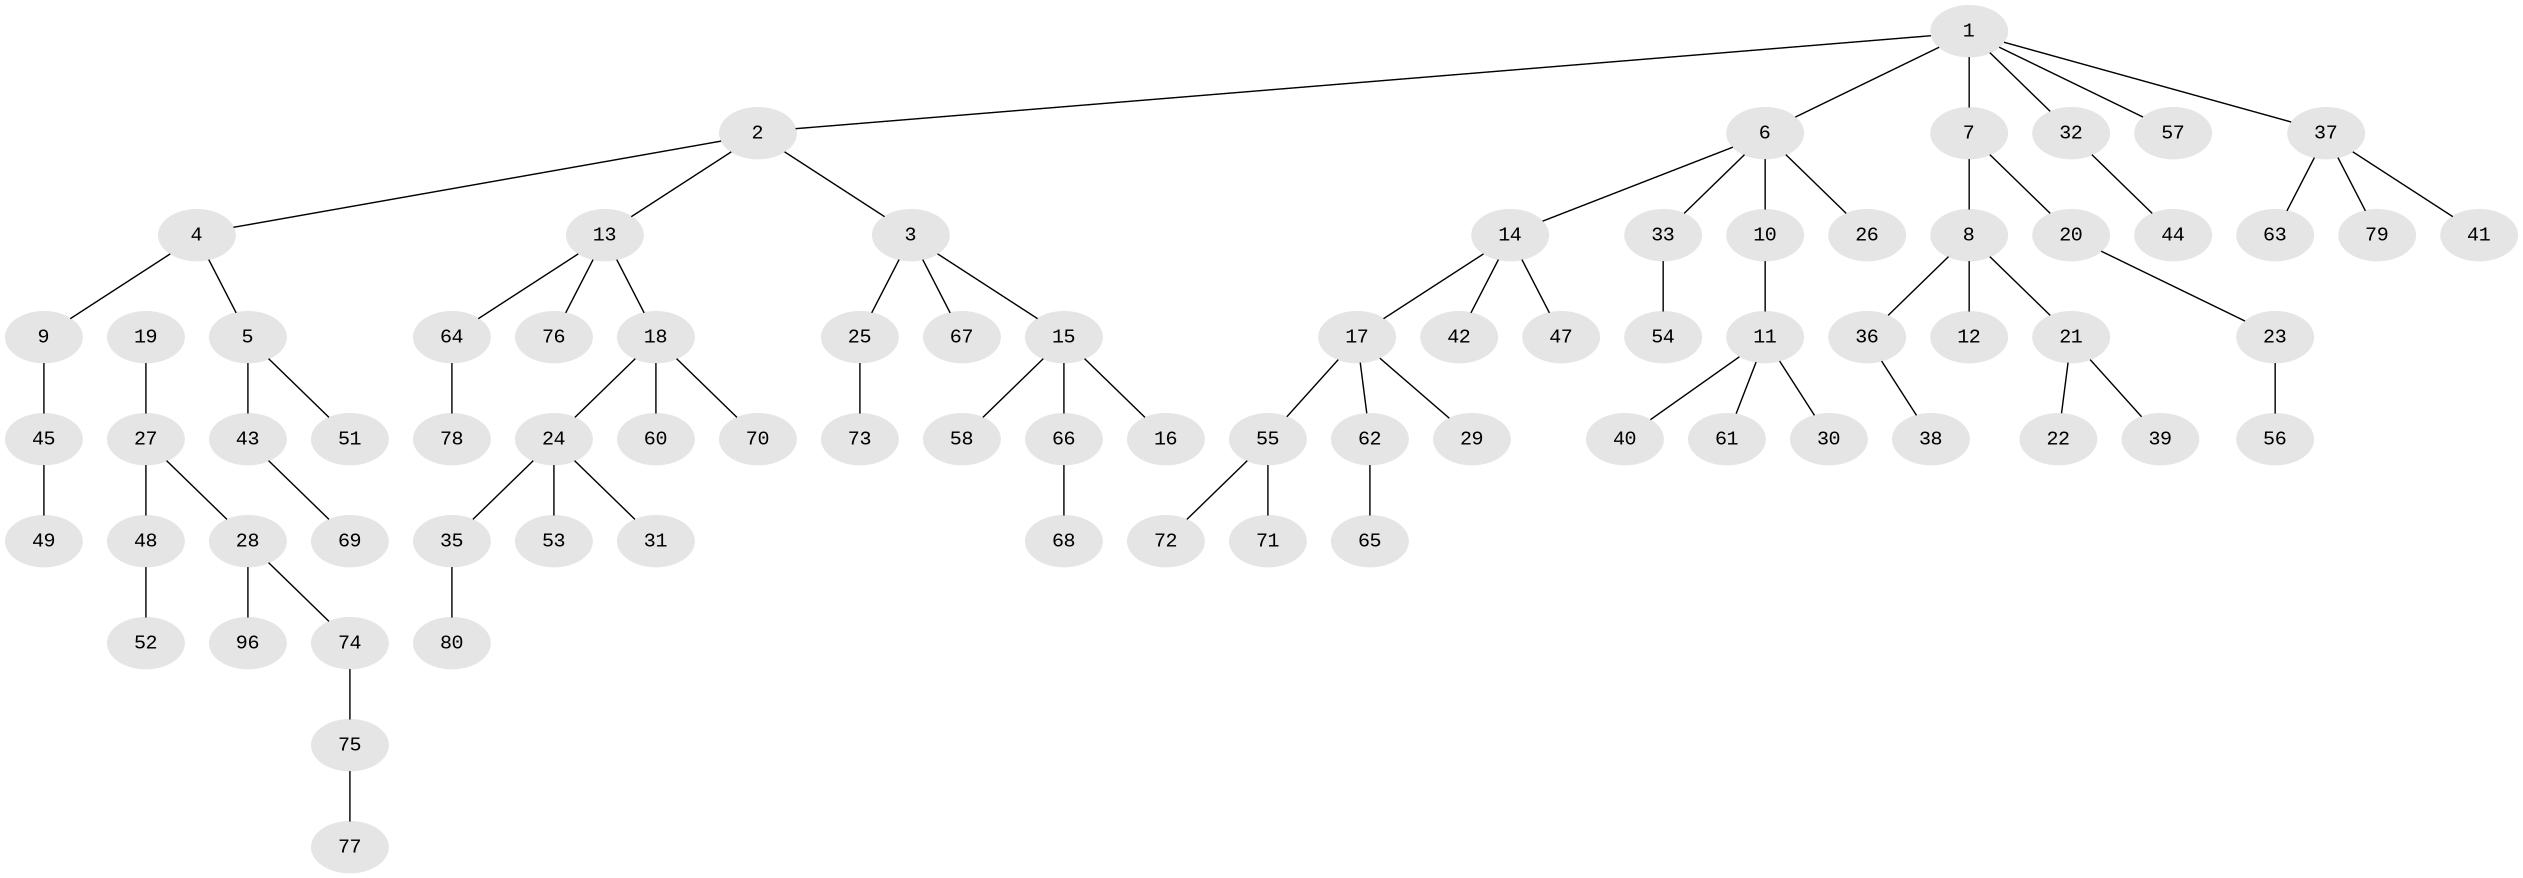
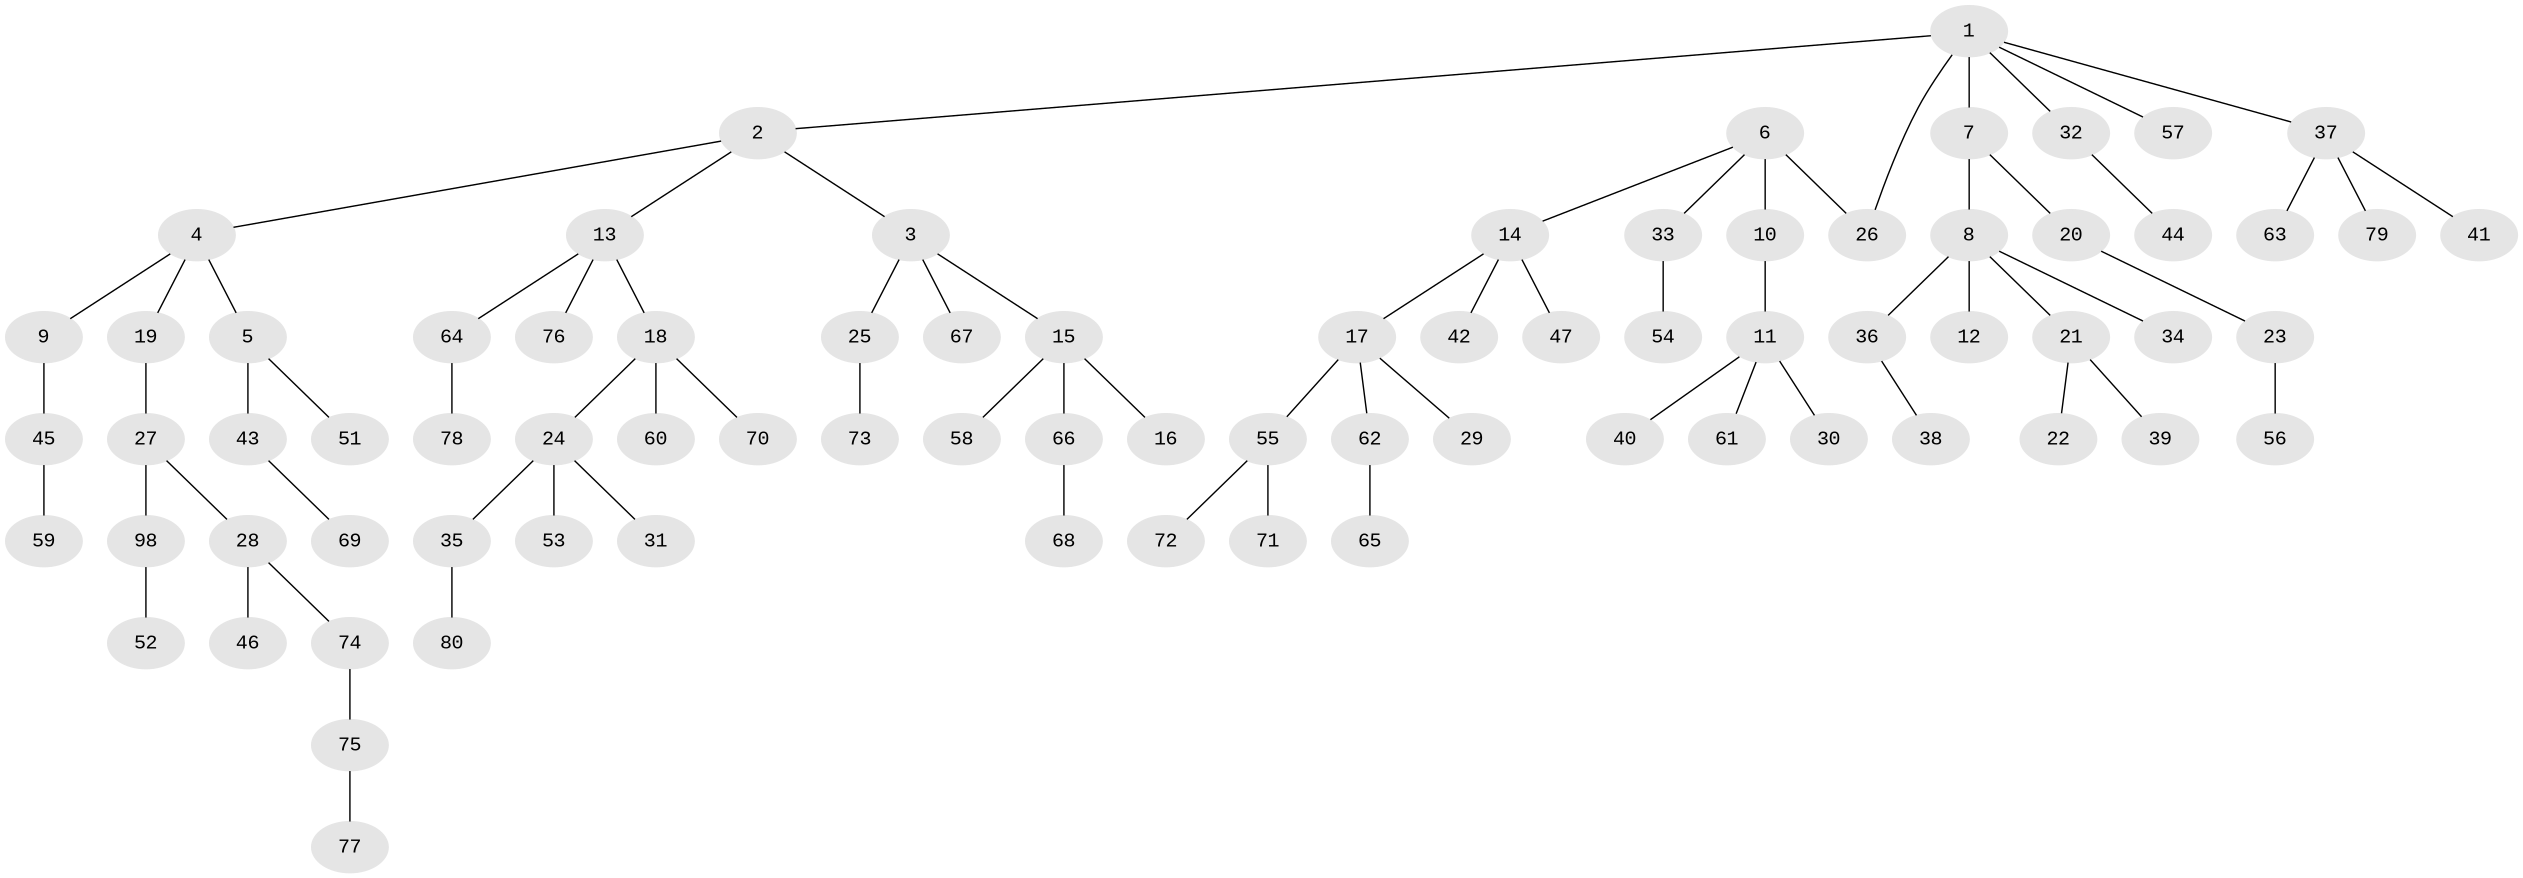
edge "1" -- "6": now "1" -- "26"
edge "4" -- "19": added
node "34": added
node "49": label "49" -> "59"
node "48": label "48" -> "98"
node "96": label "96" -> "46"
